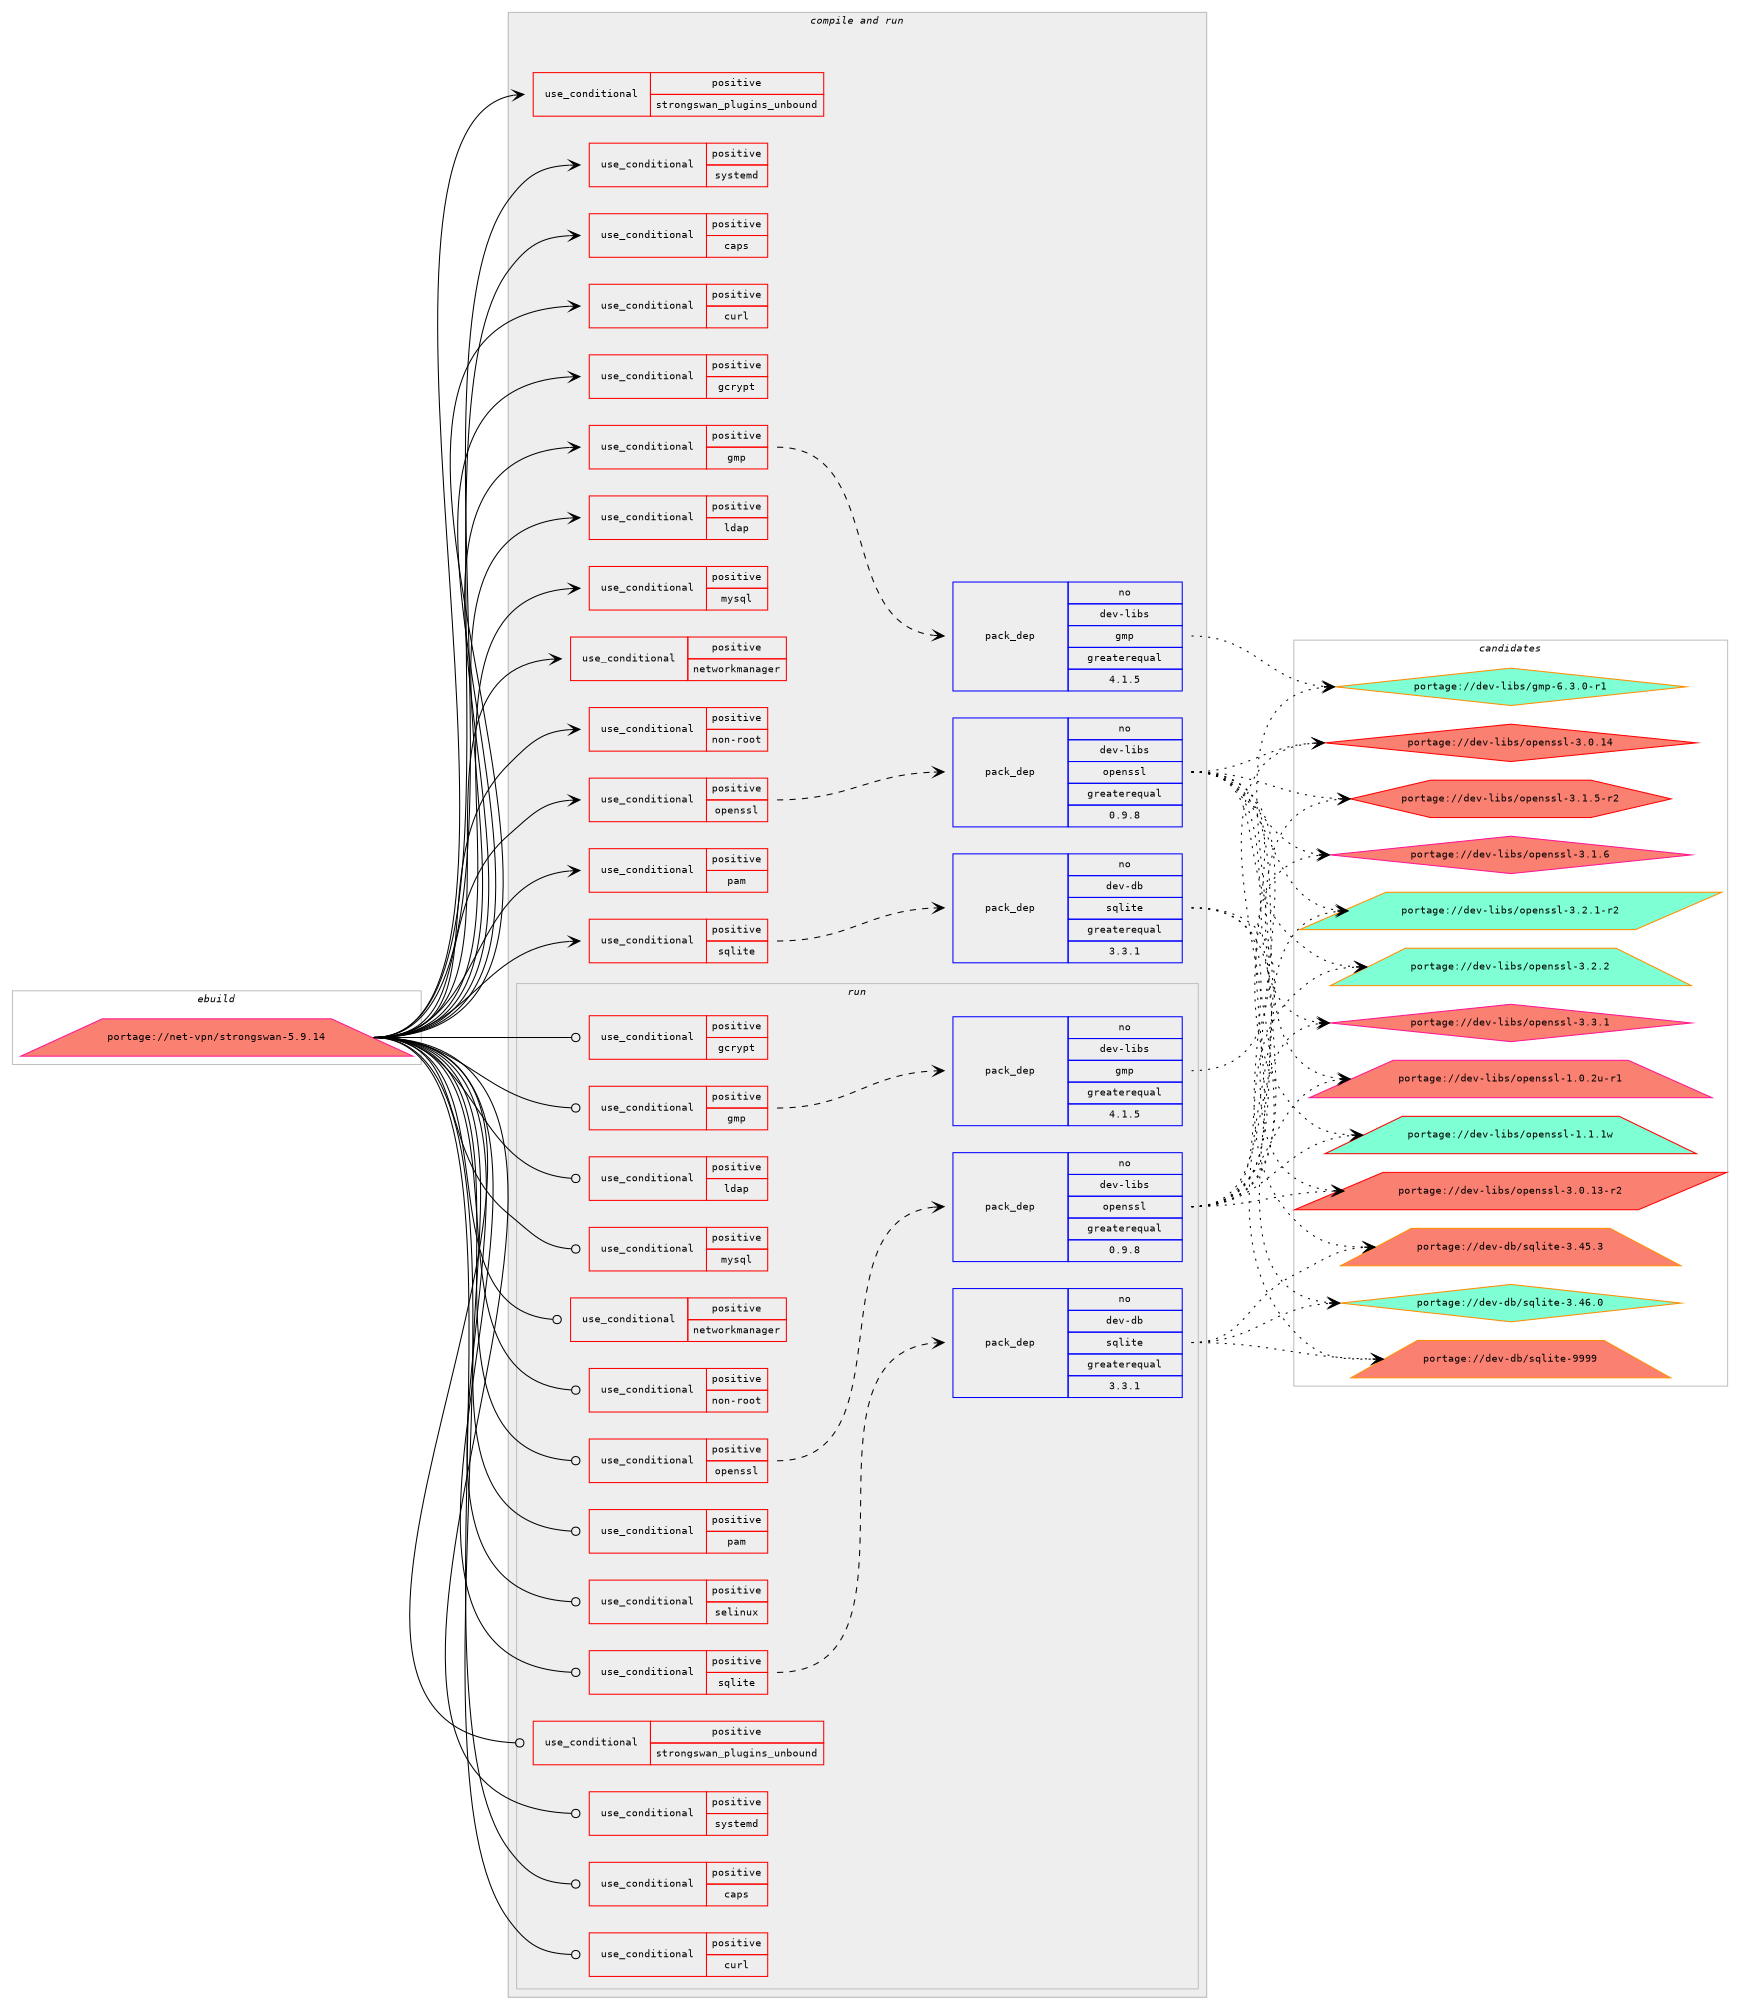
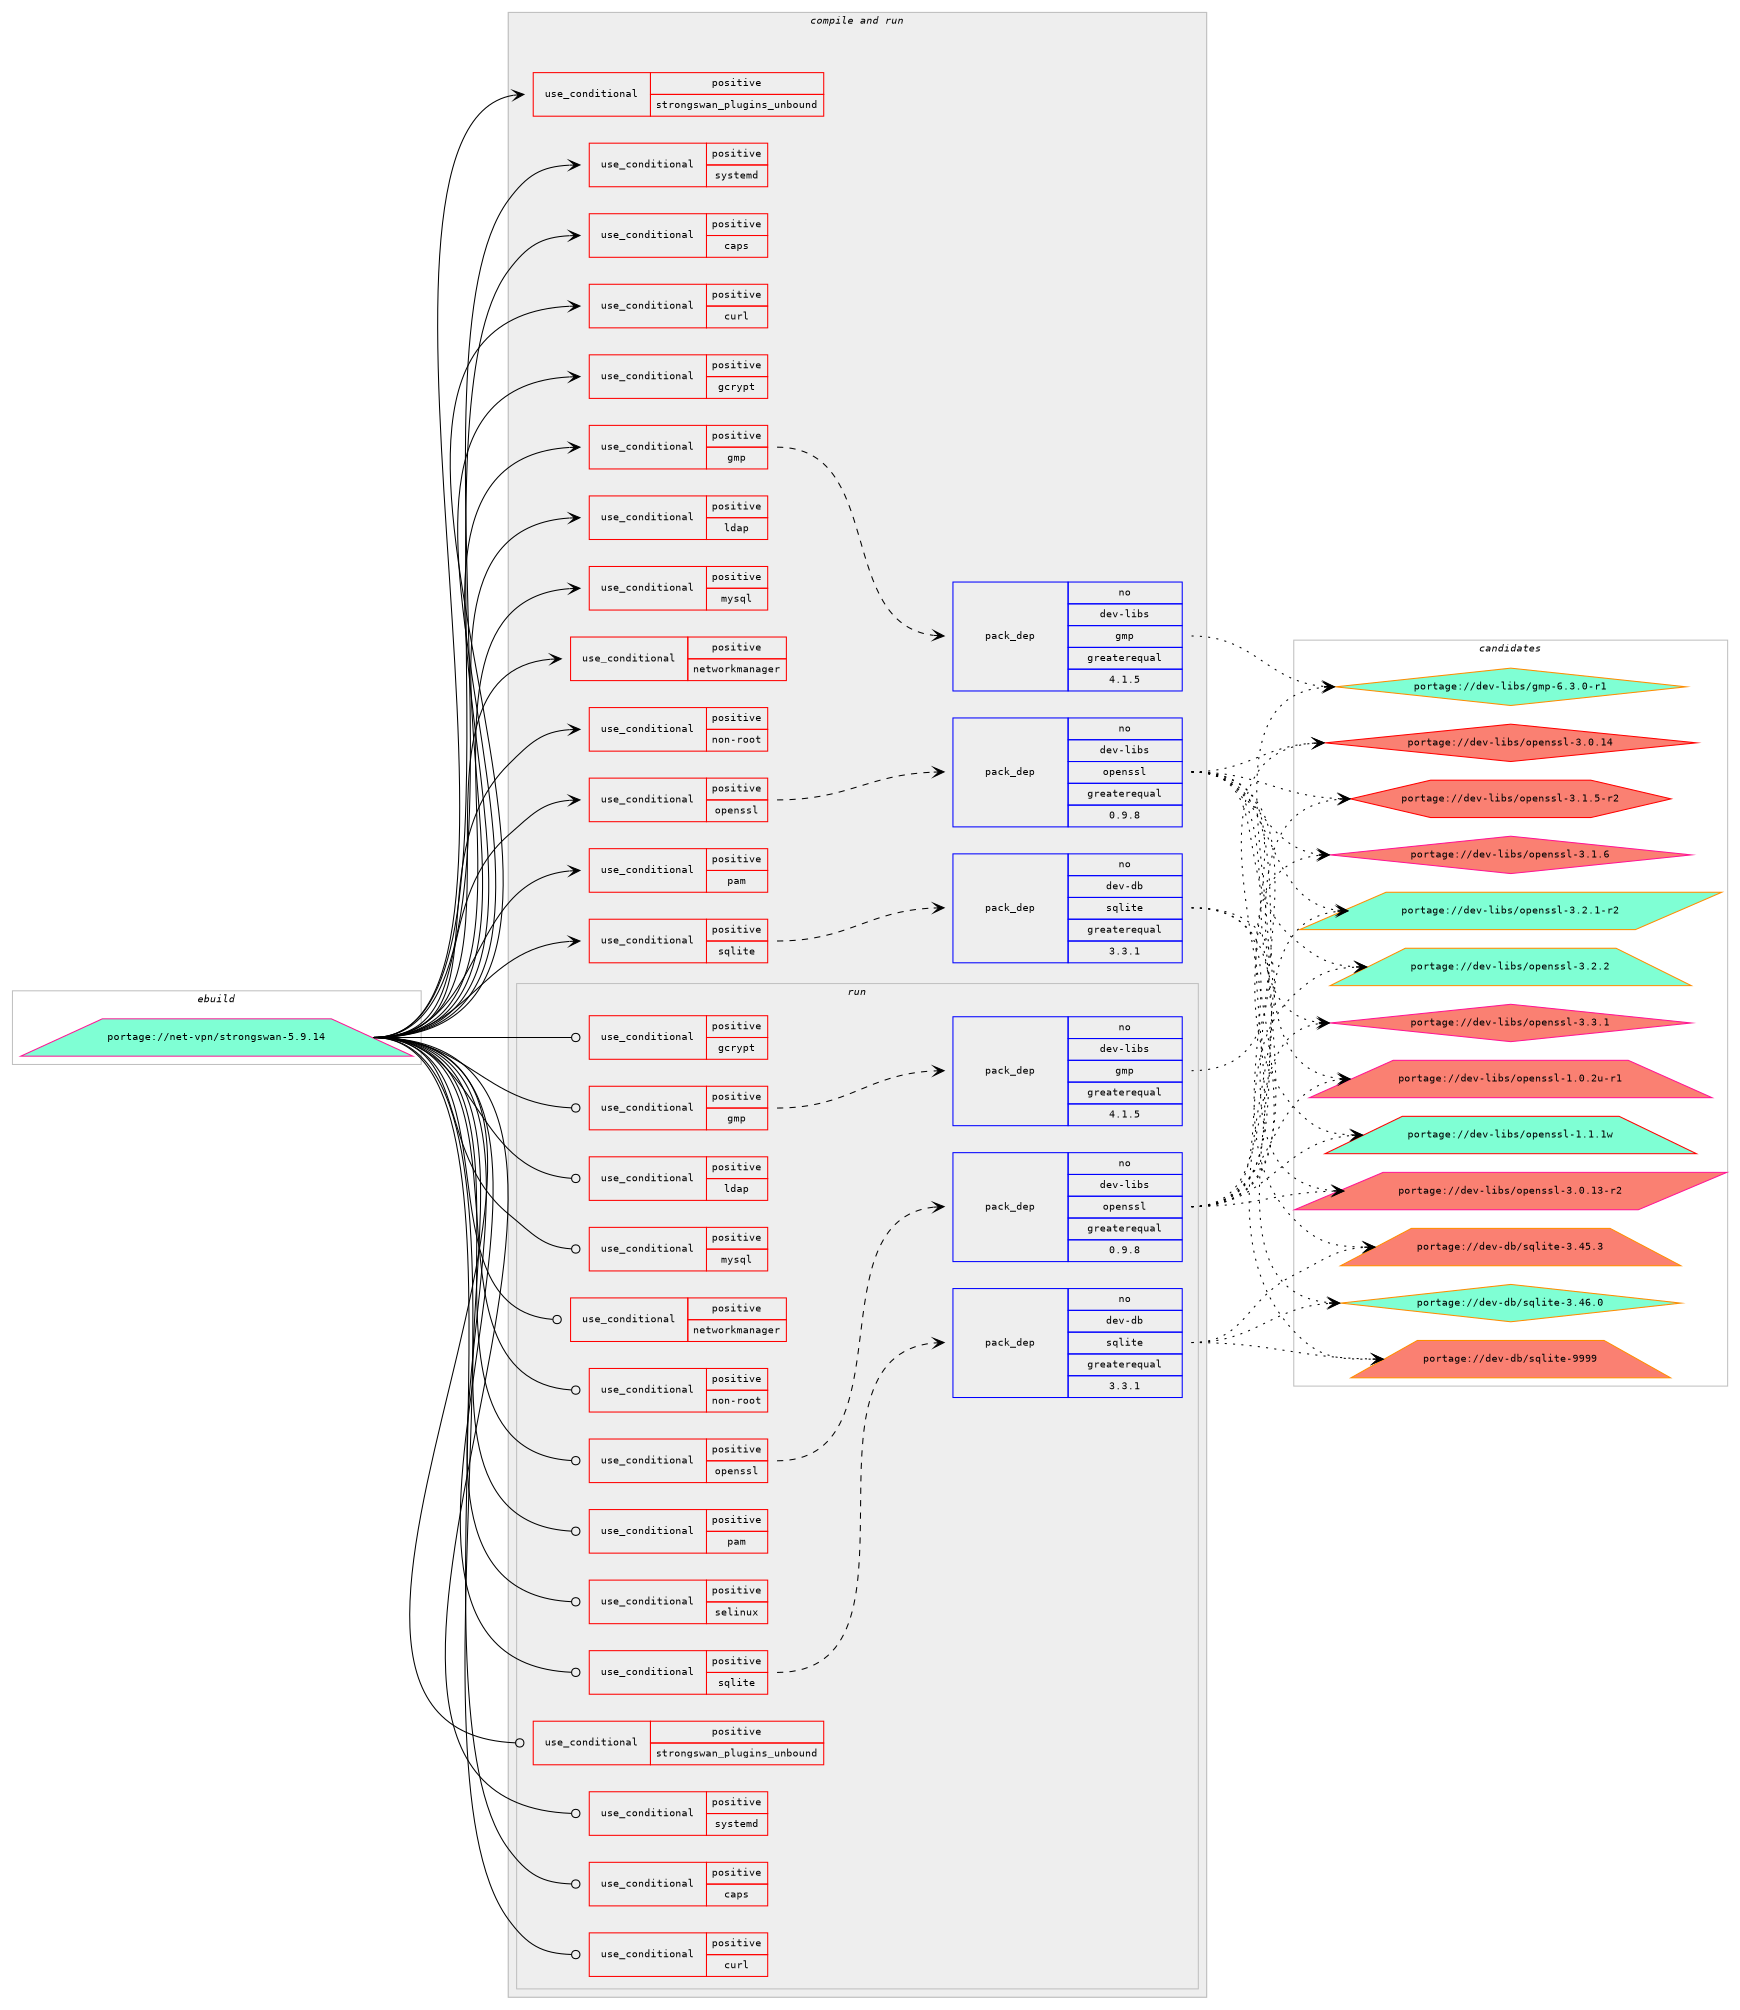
node "portage://net-vpn/strongswan-5.9.14": fillcolor salmon -> aquamarine
node "portage://dev-libs/openssl-3.0.13-r2": color red -> deeppink
